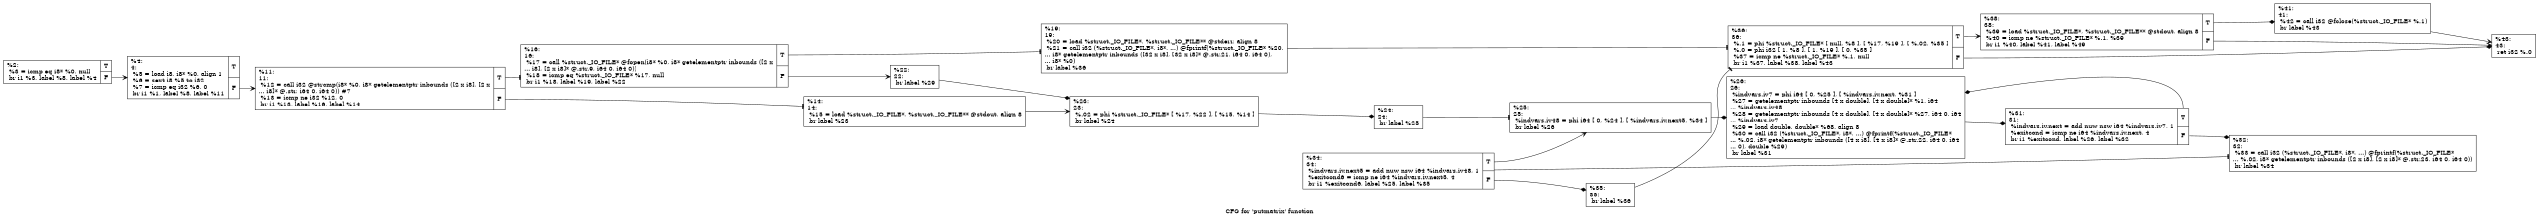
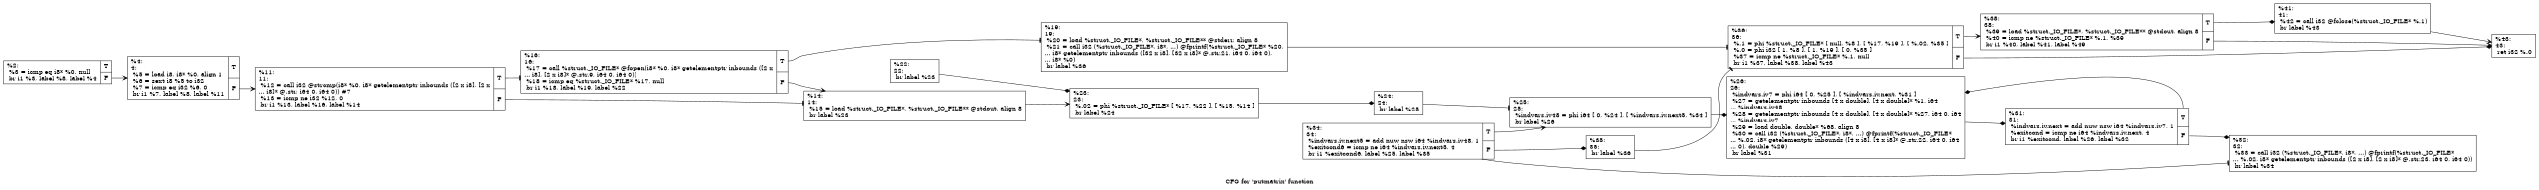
edge "%16:" -> "%22:": now "%16:" -> "%14:"
node "%22:": text "br label %29" -> "br label %23"
node "%4:": text "br i1 %1, label %8, label %11" -> "br i1 %7, label %8, label %11"
